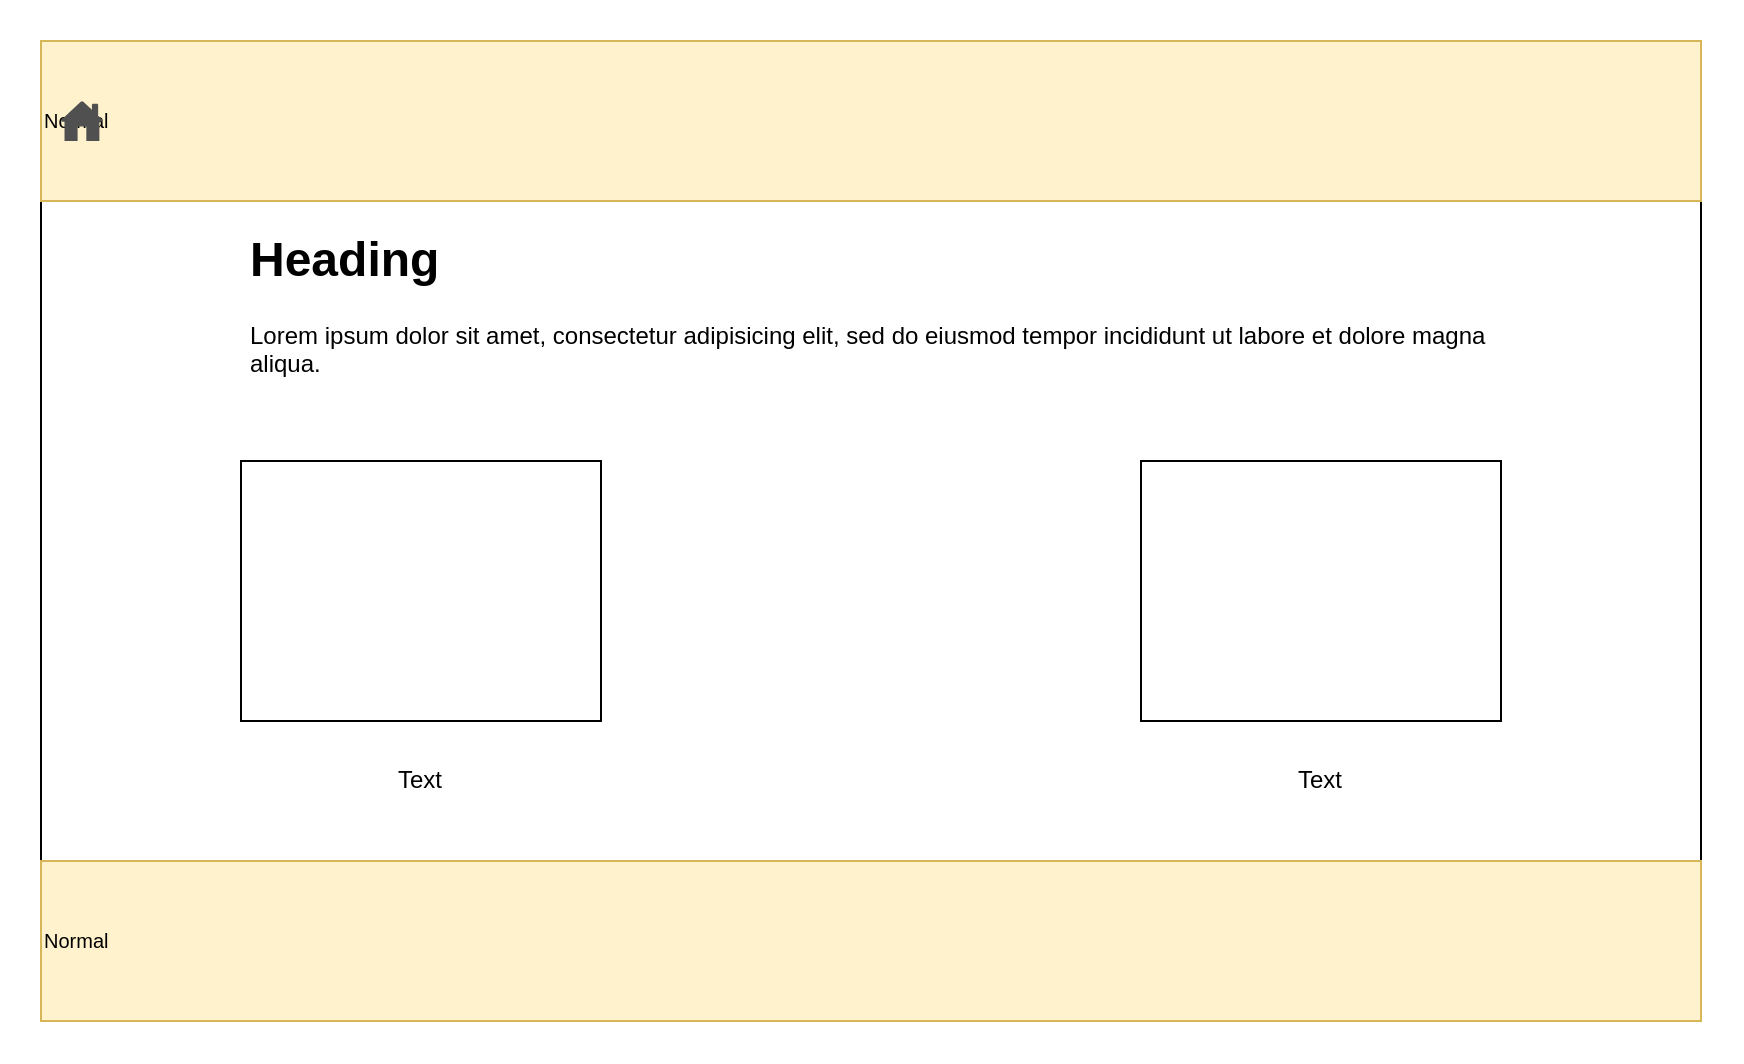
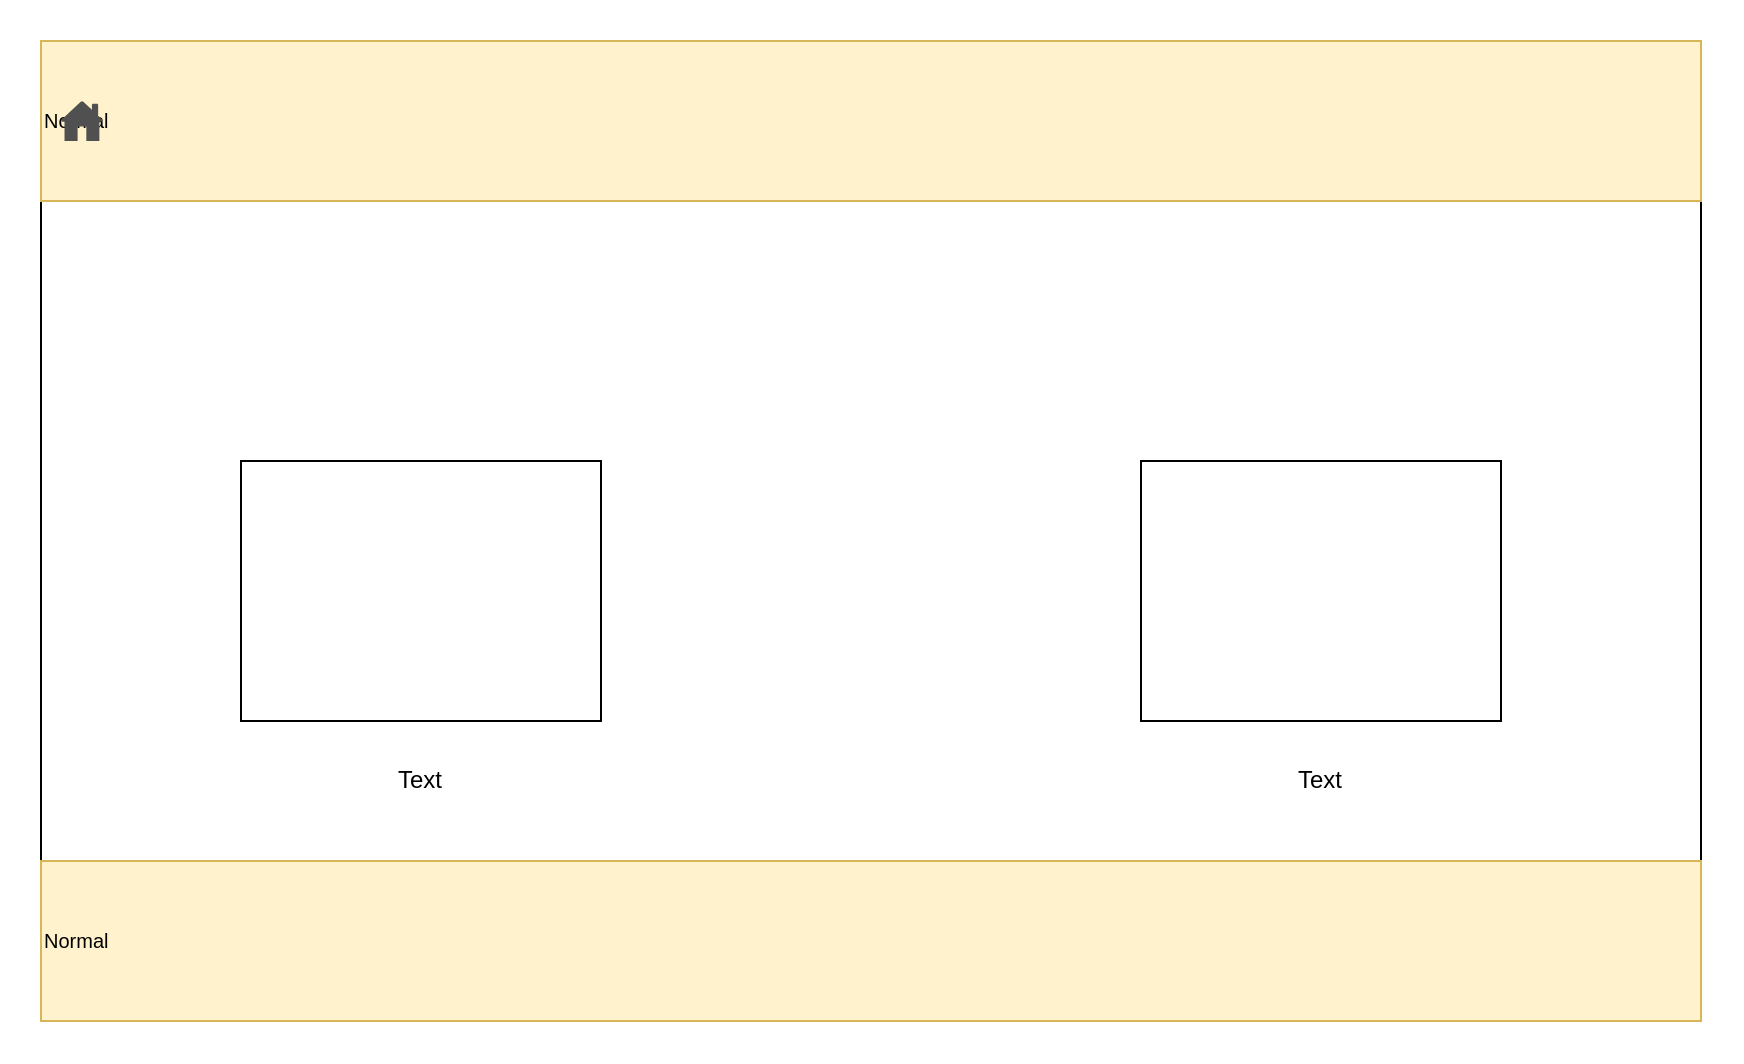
node "HeadingLorem ipsum dolor sit amet, consectetur adipisicing elit, sed do eiusmod tempor incididunt ut labore et dolore magna aliqua.": removed
